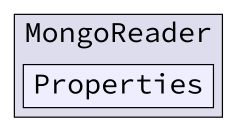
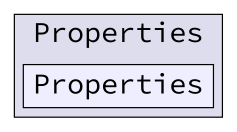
cluster "MongoReader": label "MongoReader" -> "Properties"
